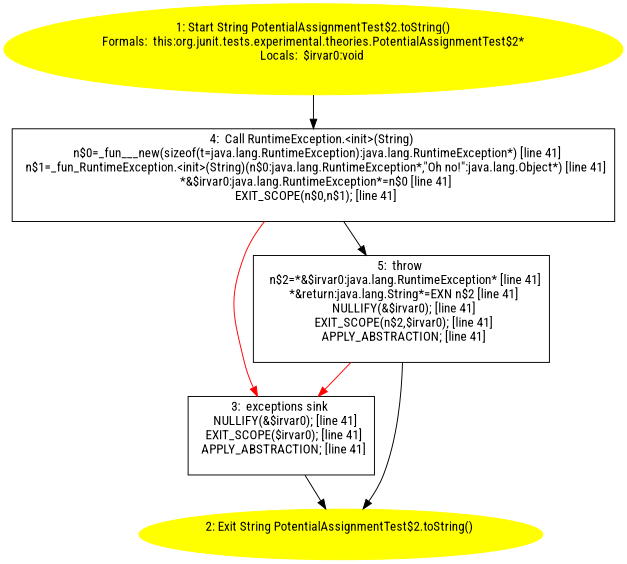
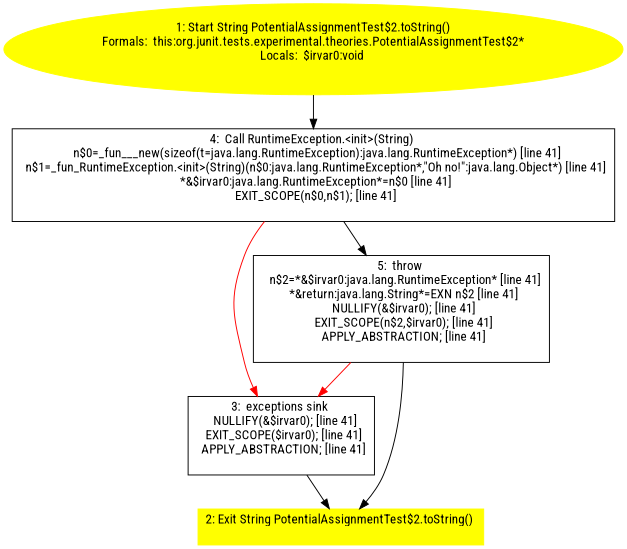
node "2: Exit String PotentialAssignmentTest$2.toString()": shape ellipse -> box
